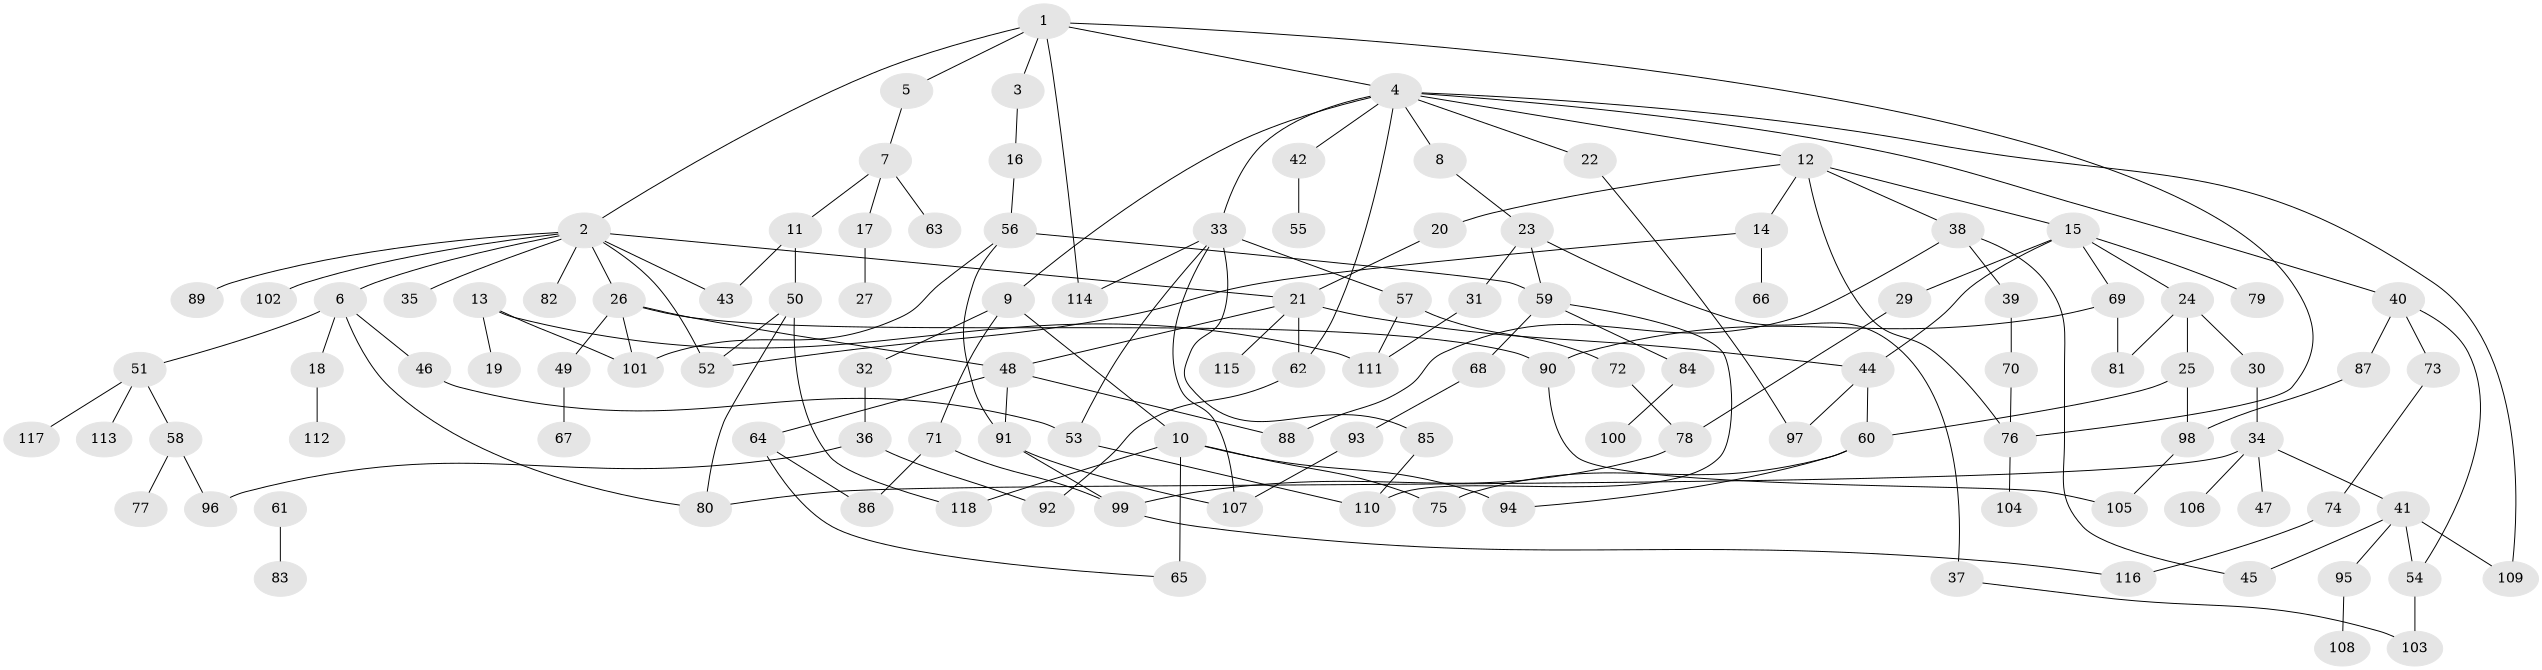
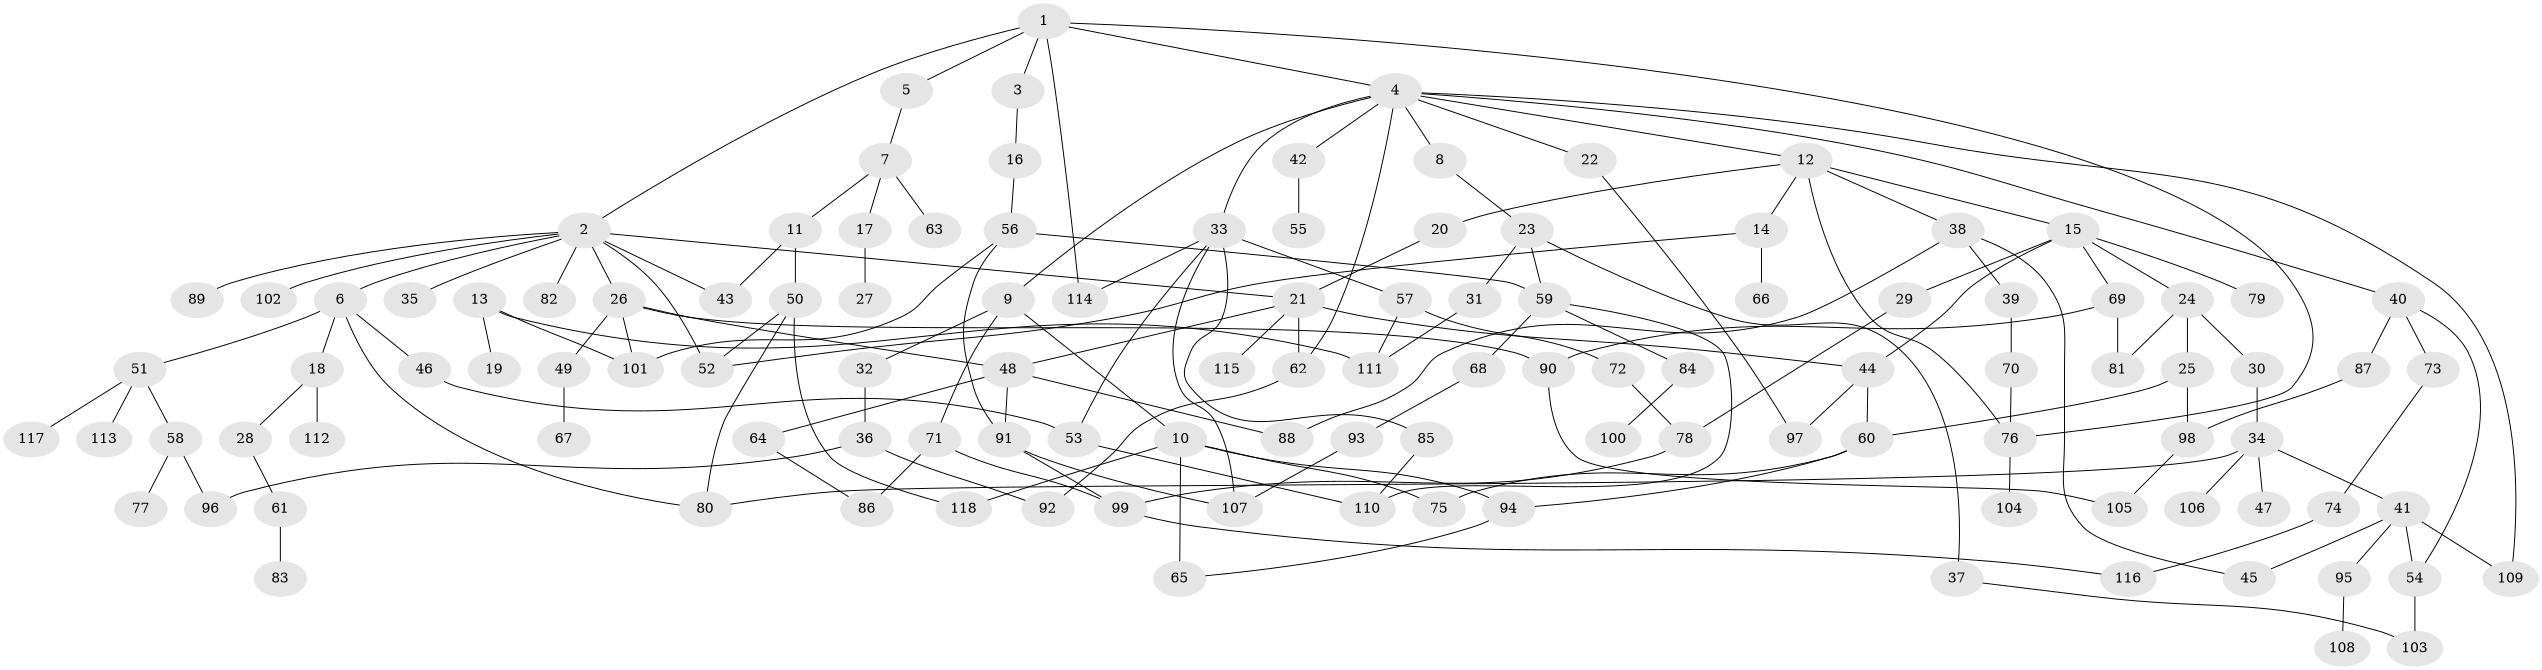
node "28": added
edge "64" -- "65": now "94" -- "65"
